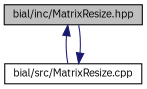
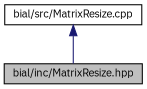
edge "bial/src/MatrixResize.cpp" -> "bial/inc/MatrixResize.hpp": removed
